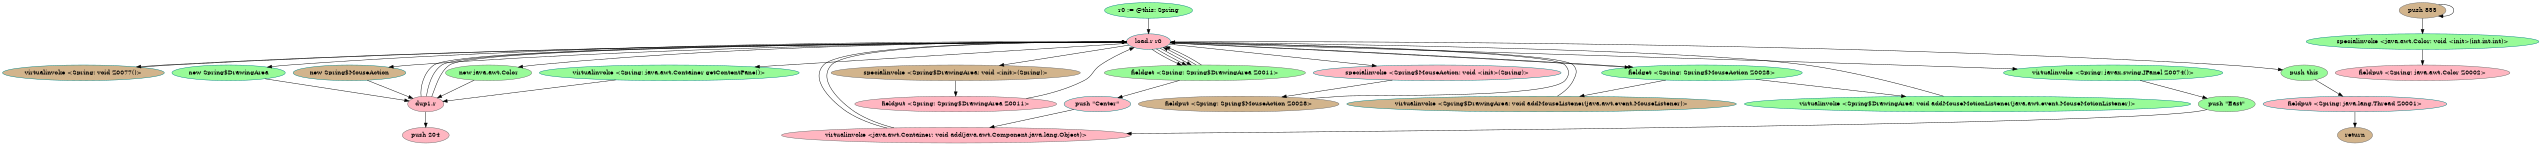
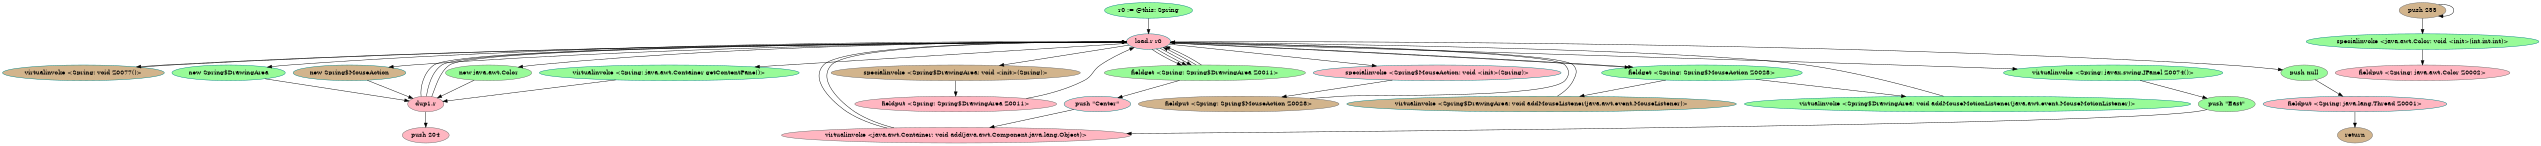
node "push 855": label "push 855" -> "push 255"
node "push this": label "push this" -> "push null"
